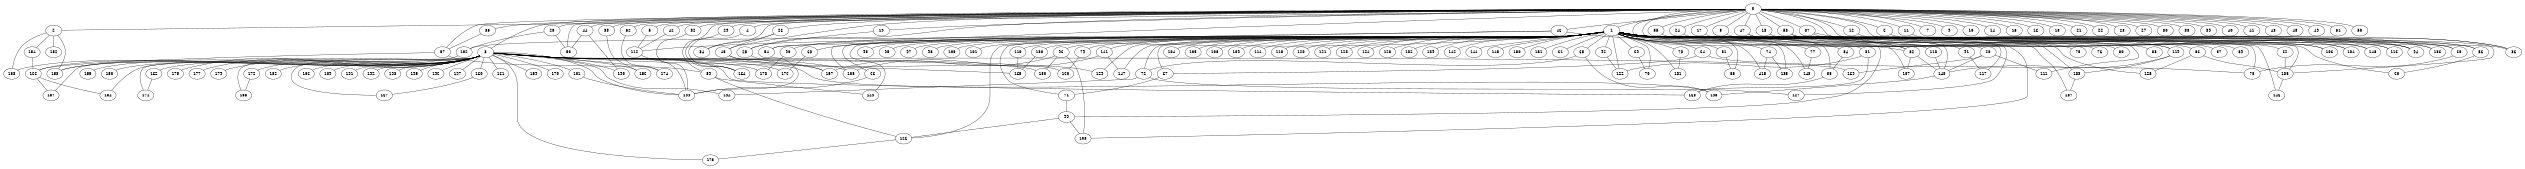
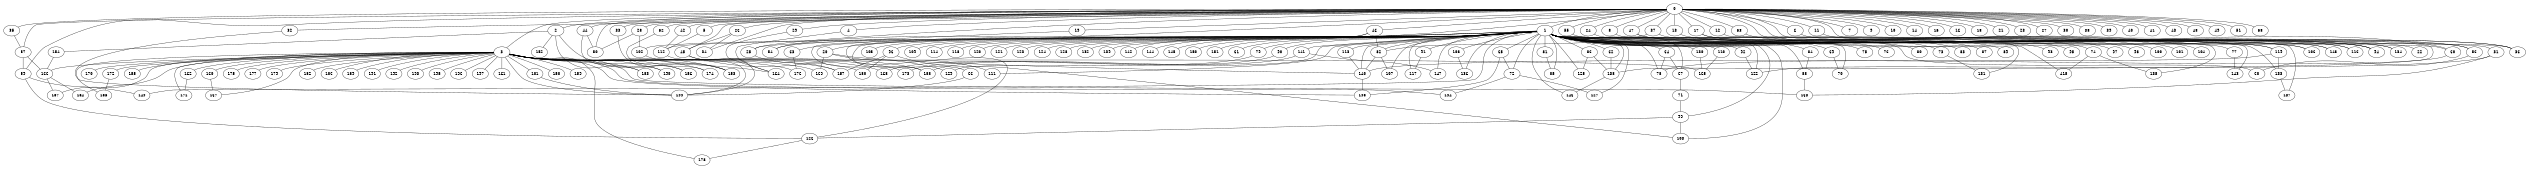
edge "0" -- "22": now "17" -- "22"
edge "1" -- "71": removed
edge "53" -- "136": now "108" -- "136"
